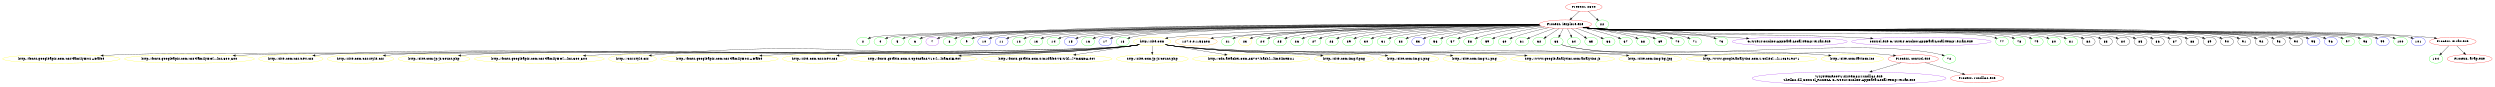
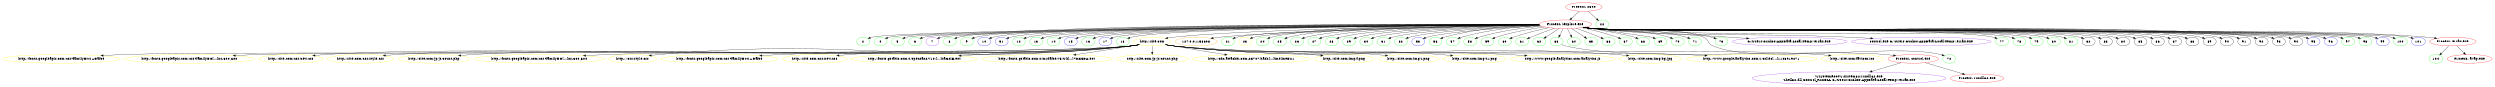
node "11": label "11" -> "51"
edge "63" -> "72": now "Process: iexplore.exe" -> "72"
